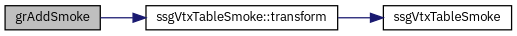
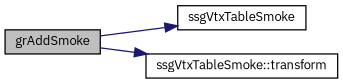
edge "ssgVtxTableSmoke::transform" -> "ssgVtxTableSmoke": now "grAddSmoke" -> "ssgVtxTableSmoke"
